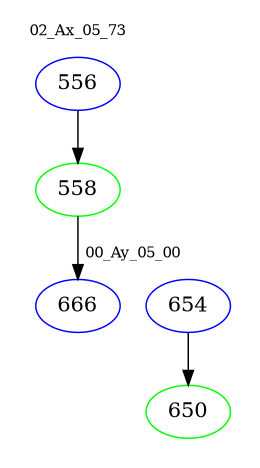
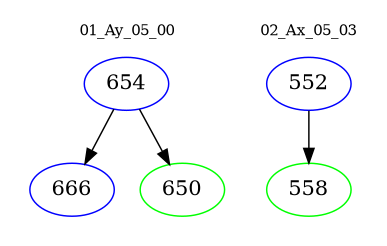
cluster "02_Ax_05_73": label "02_Ax_05_73" -> "02_Ax_05_03"
node "556": label "556" -> "552"
edge "558" -> "666": now "654" -> "666"
cluster "00_Ay_05_00": label "00_Ay_05_00" -> "01_Ay_05_00"
